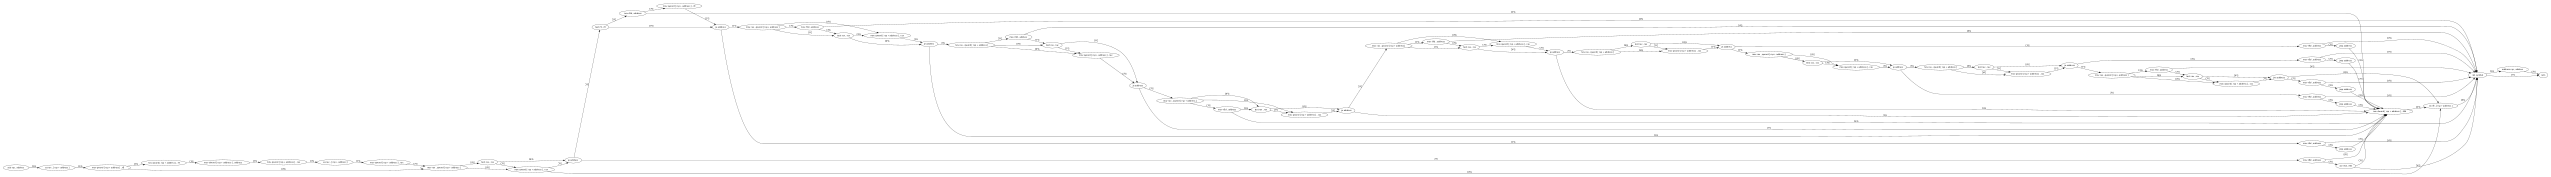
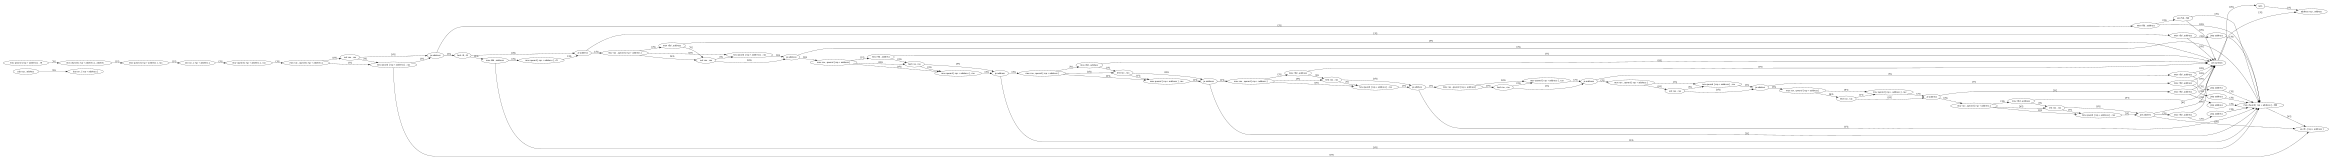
edge "address rsp , address" -> "retn": reversed
edge "lea r8 , [ rsp + address ]" -> "call symbol": now "jne address" -> "call symbol"
node "mov qword [ rsp + address ] , r8": removed
